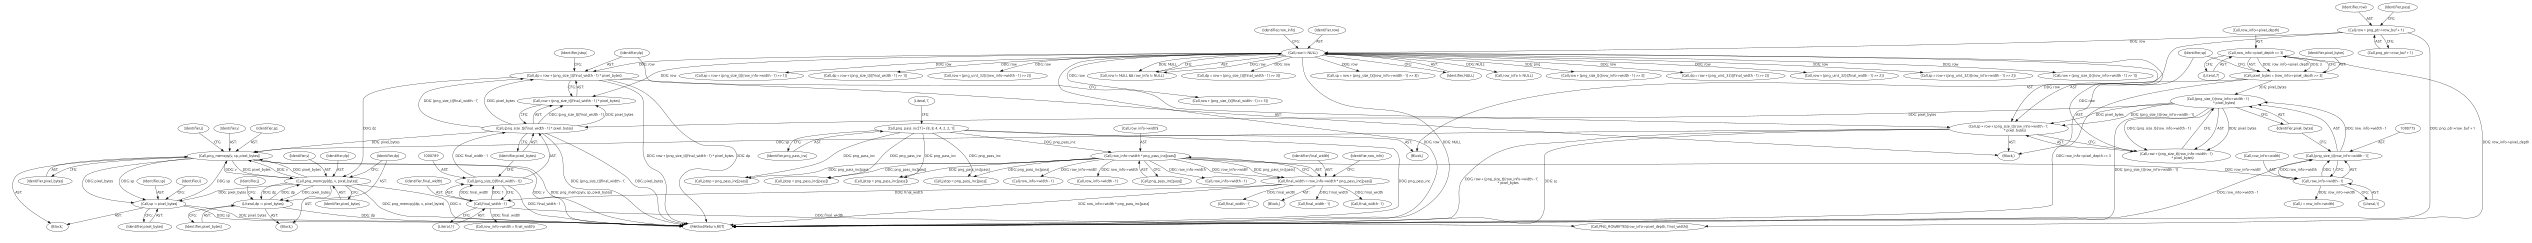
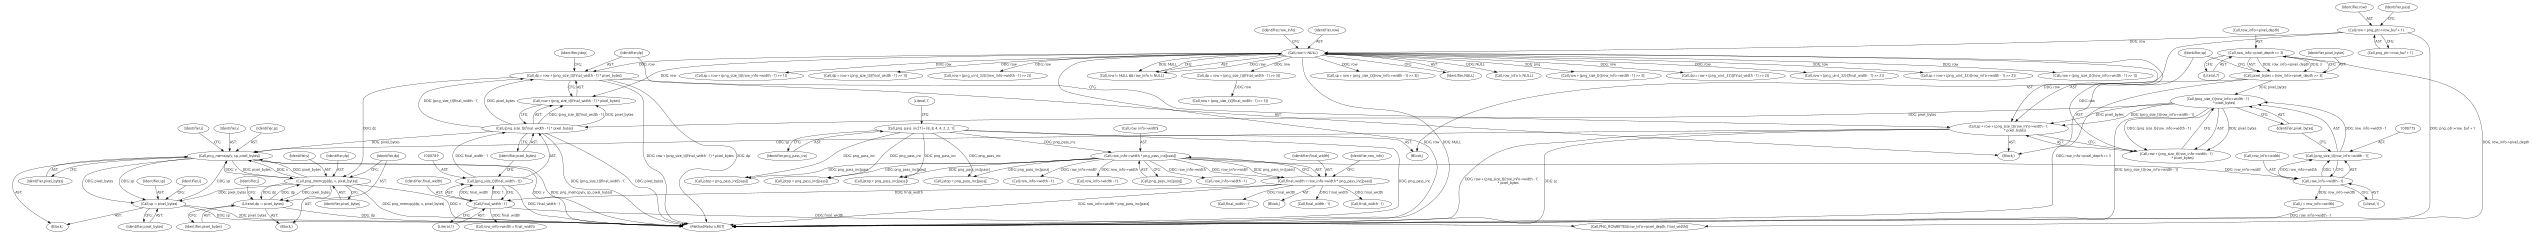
edge "(Call,row != NULL)" -> "(Call,row + (png_size_t)((final_width - 1) >> 3))": now "(Call,dp = row + (png_size_t)((final_width - 1) >> 3))" -> "(Call,row + (png_size_t)((final_width - 1) >> 3))"
edge "(Call,(png_size_t)(row_info->width - 1))" -> "(MethodReturn,RET)": now "(Call,i < row_info->width)" -> "(MethodReturn,RET)"
